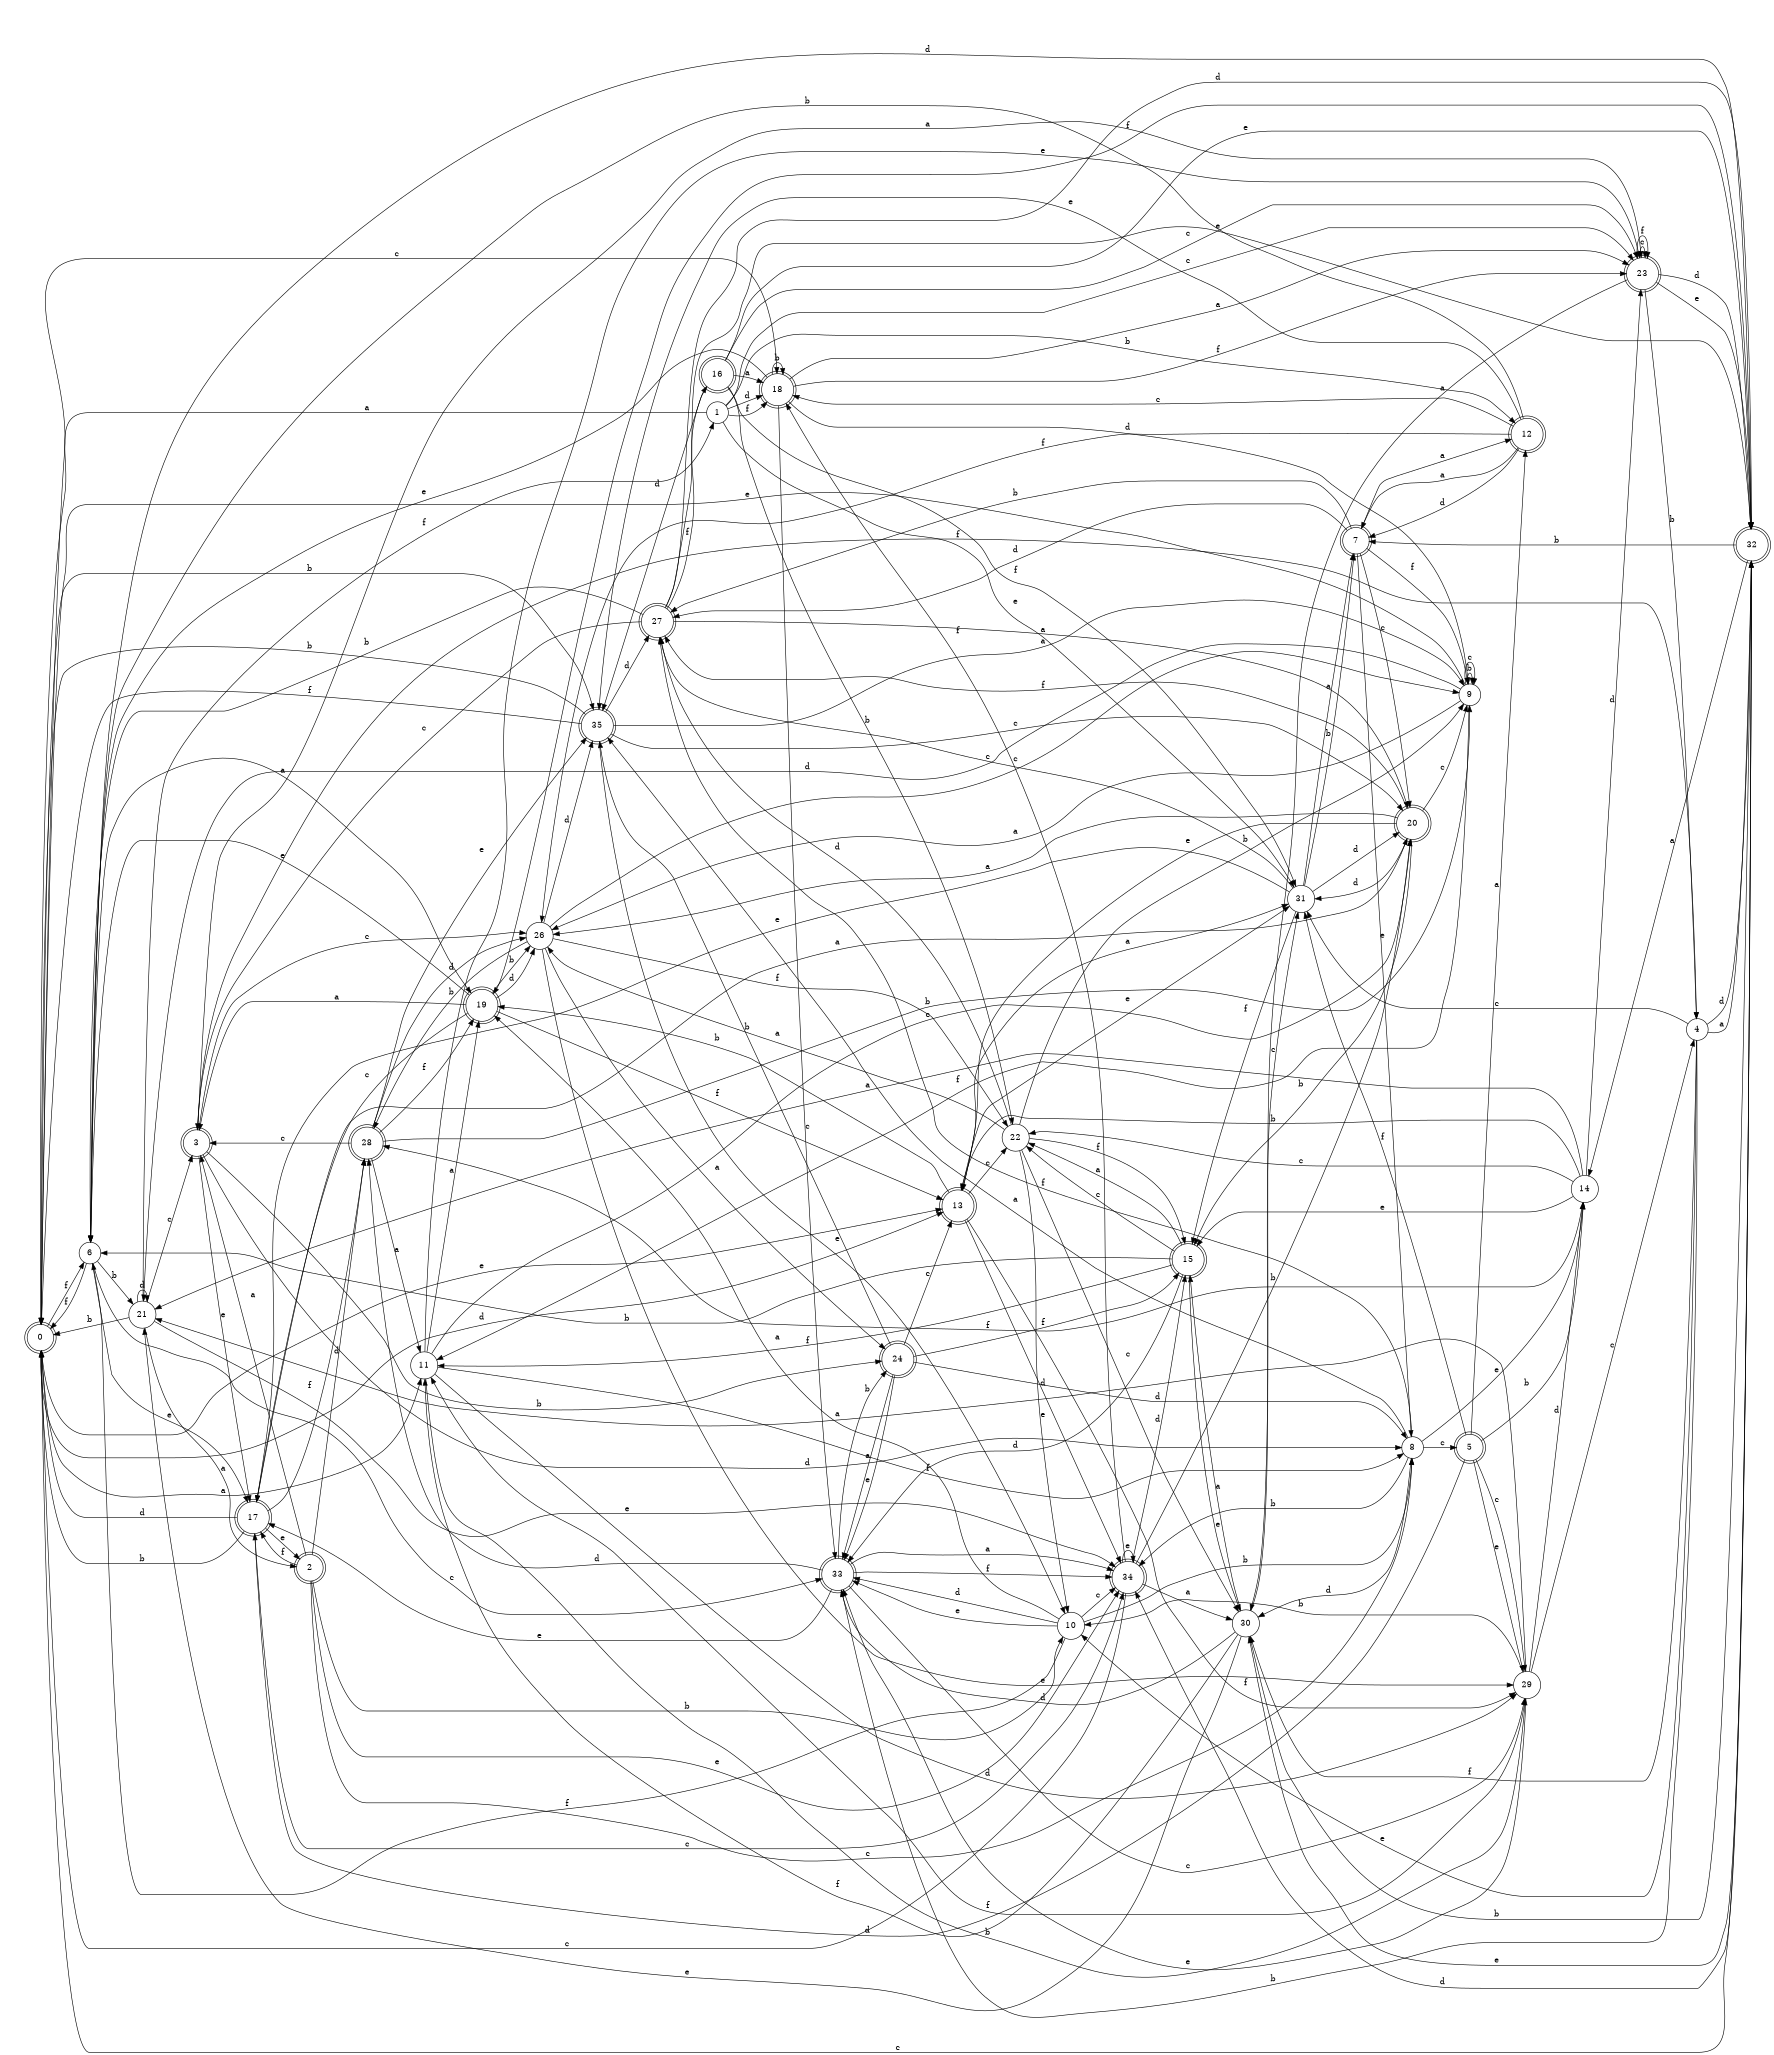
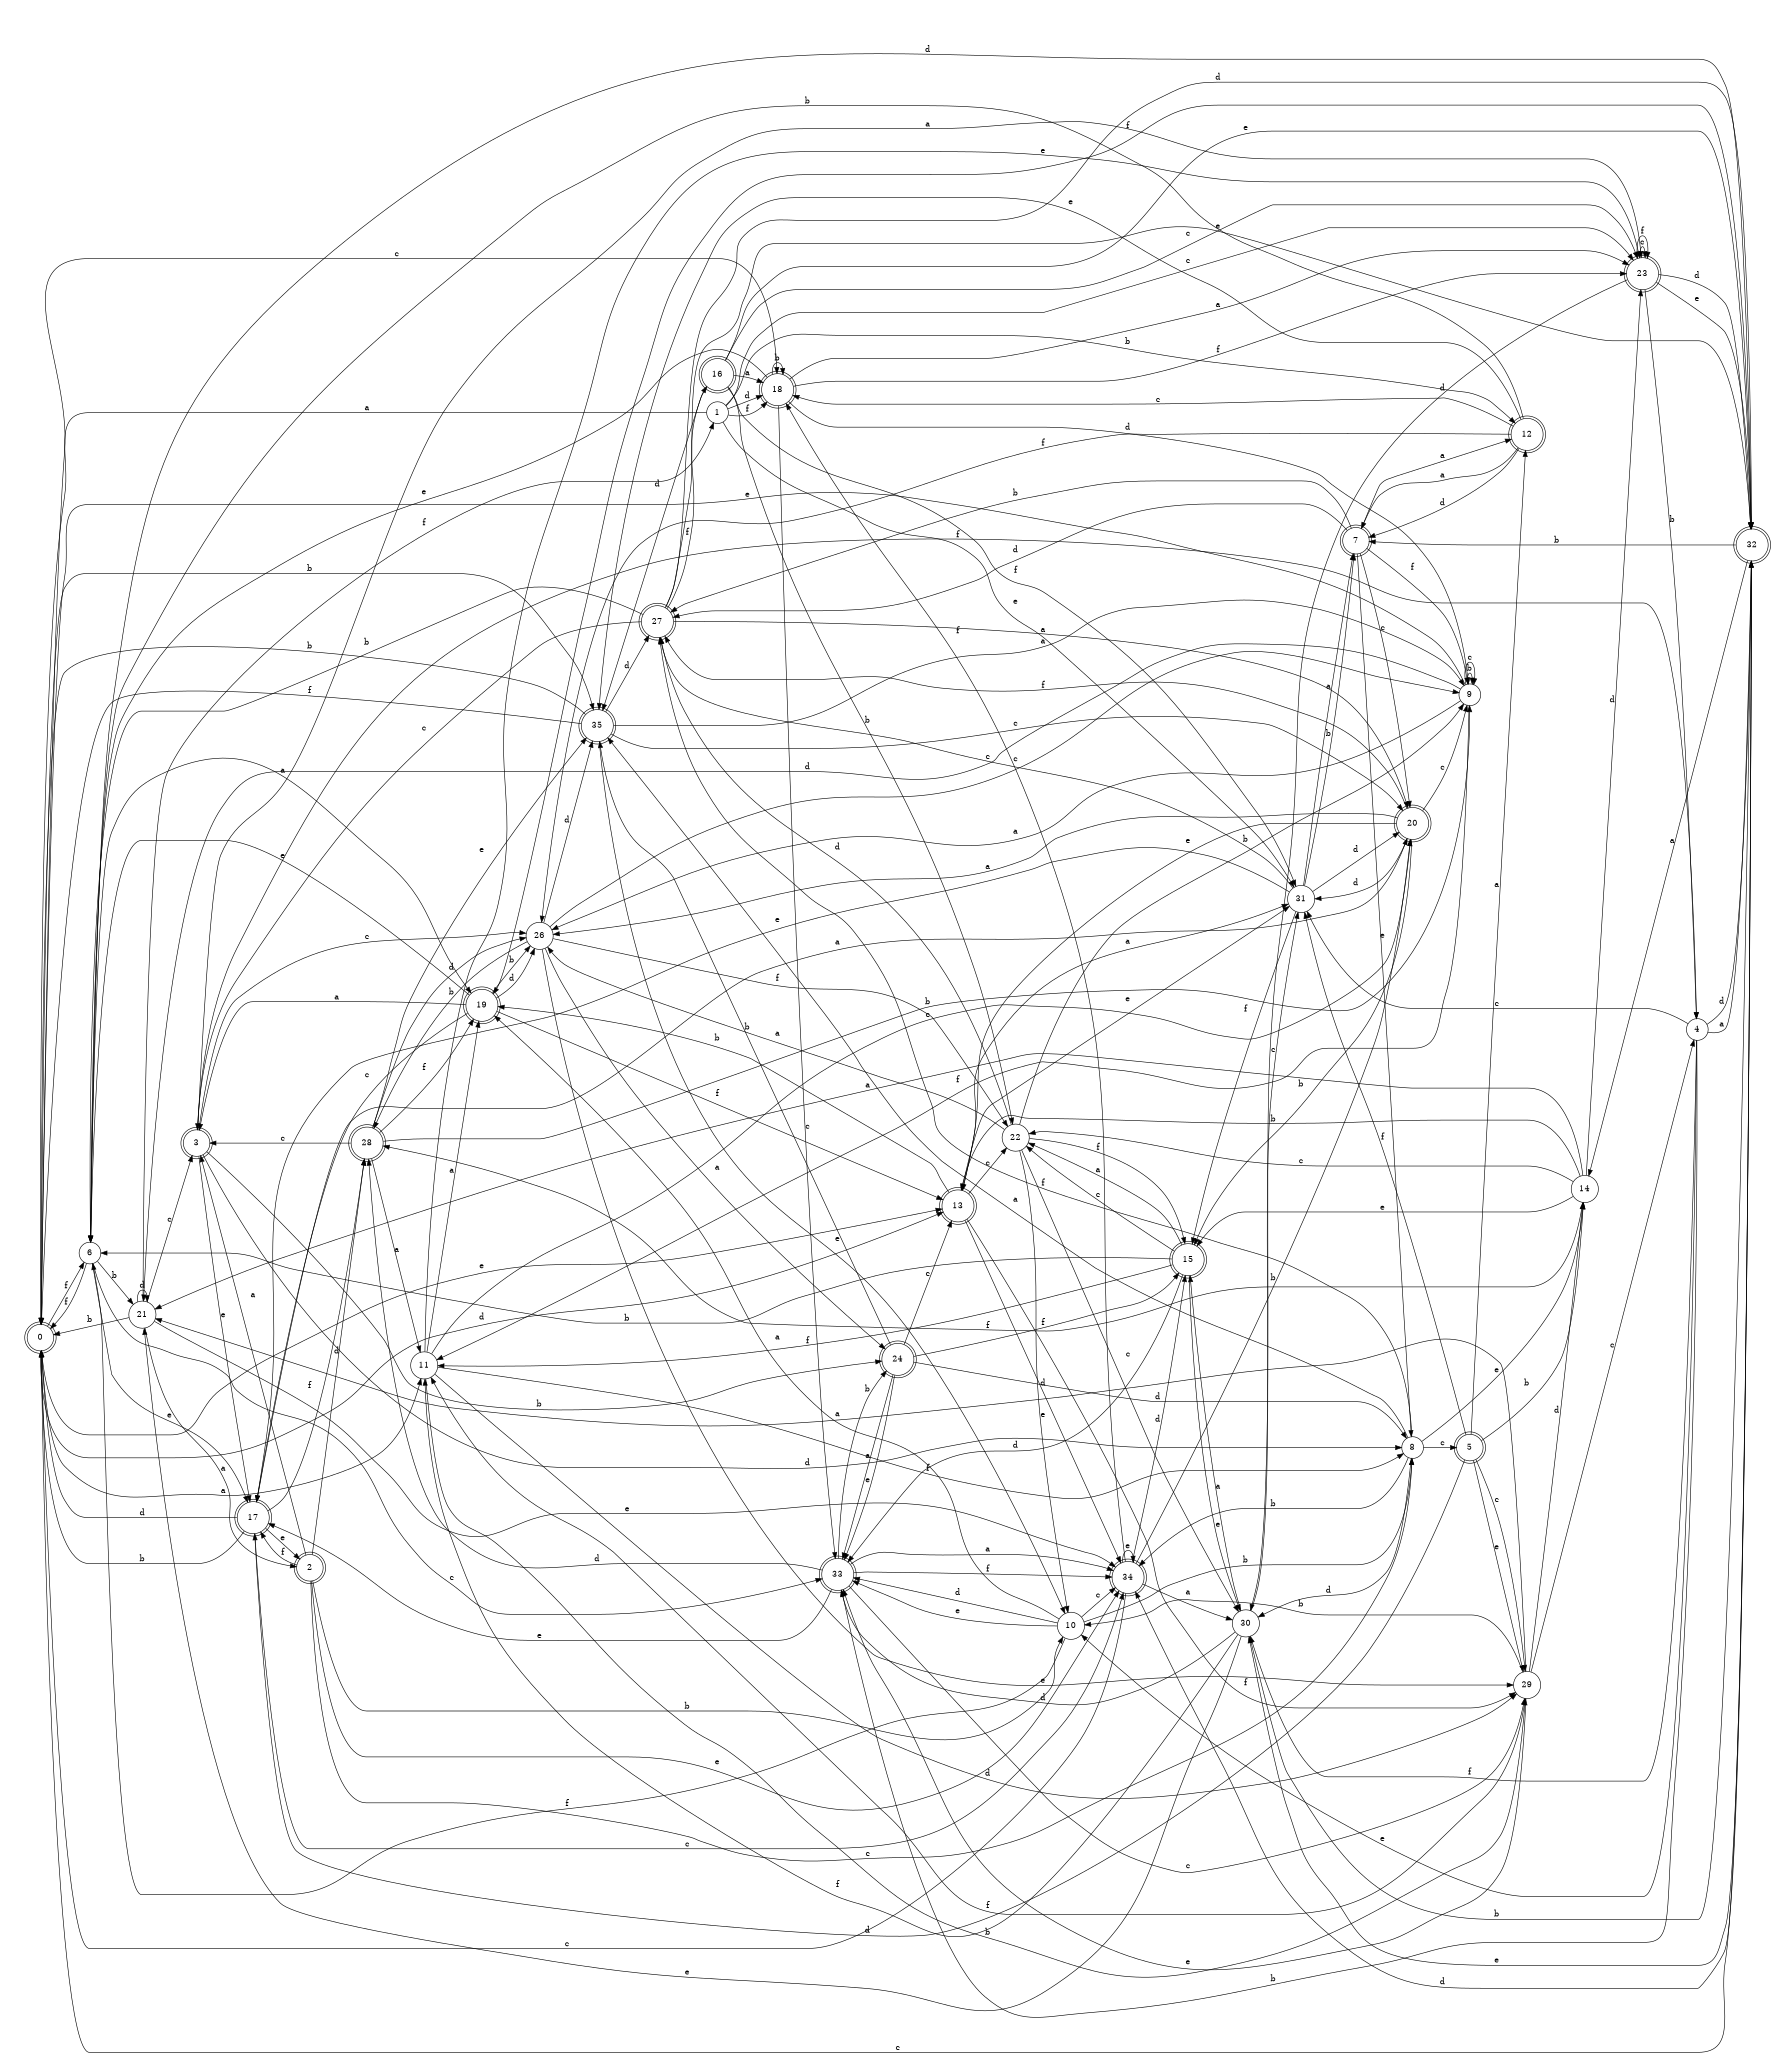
edge "23" -> "30": label "a" -> "d"
